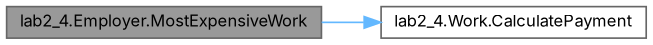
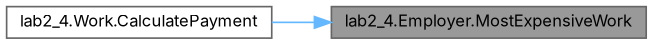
edge "lab2_4.Employer.MostExpensiveWork" -> "lab2_4.Work.CalculatePayment": reversed
